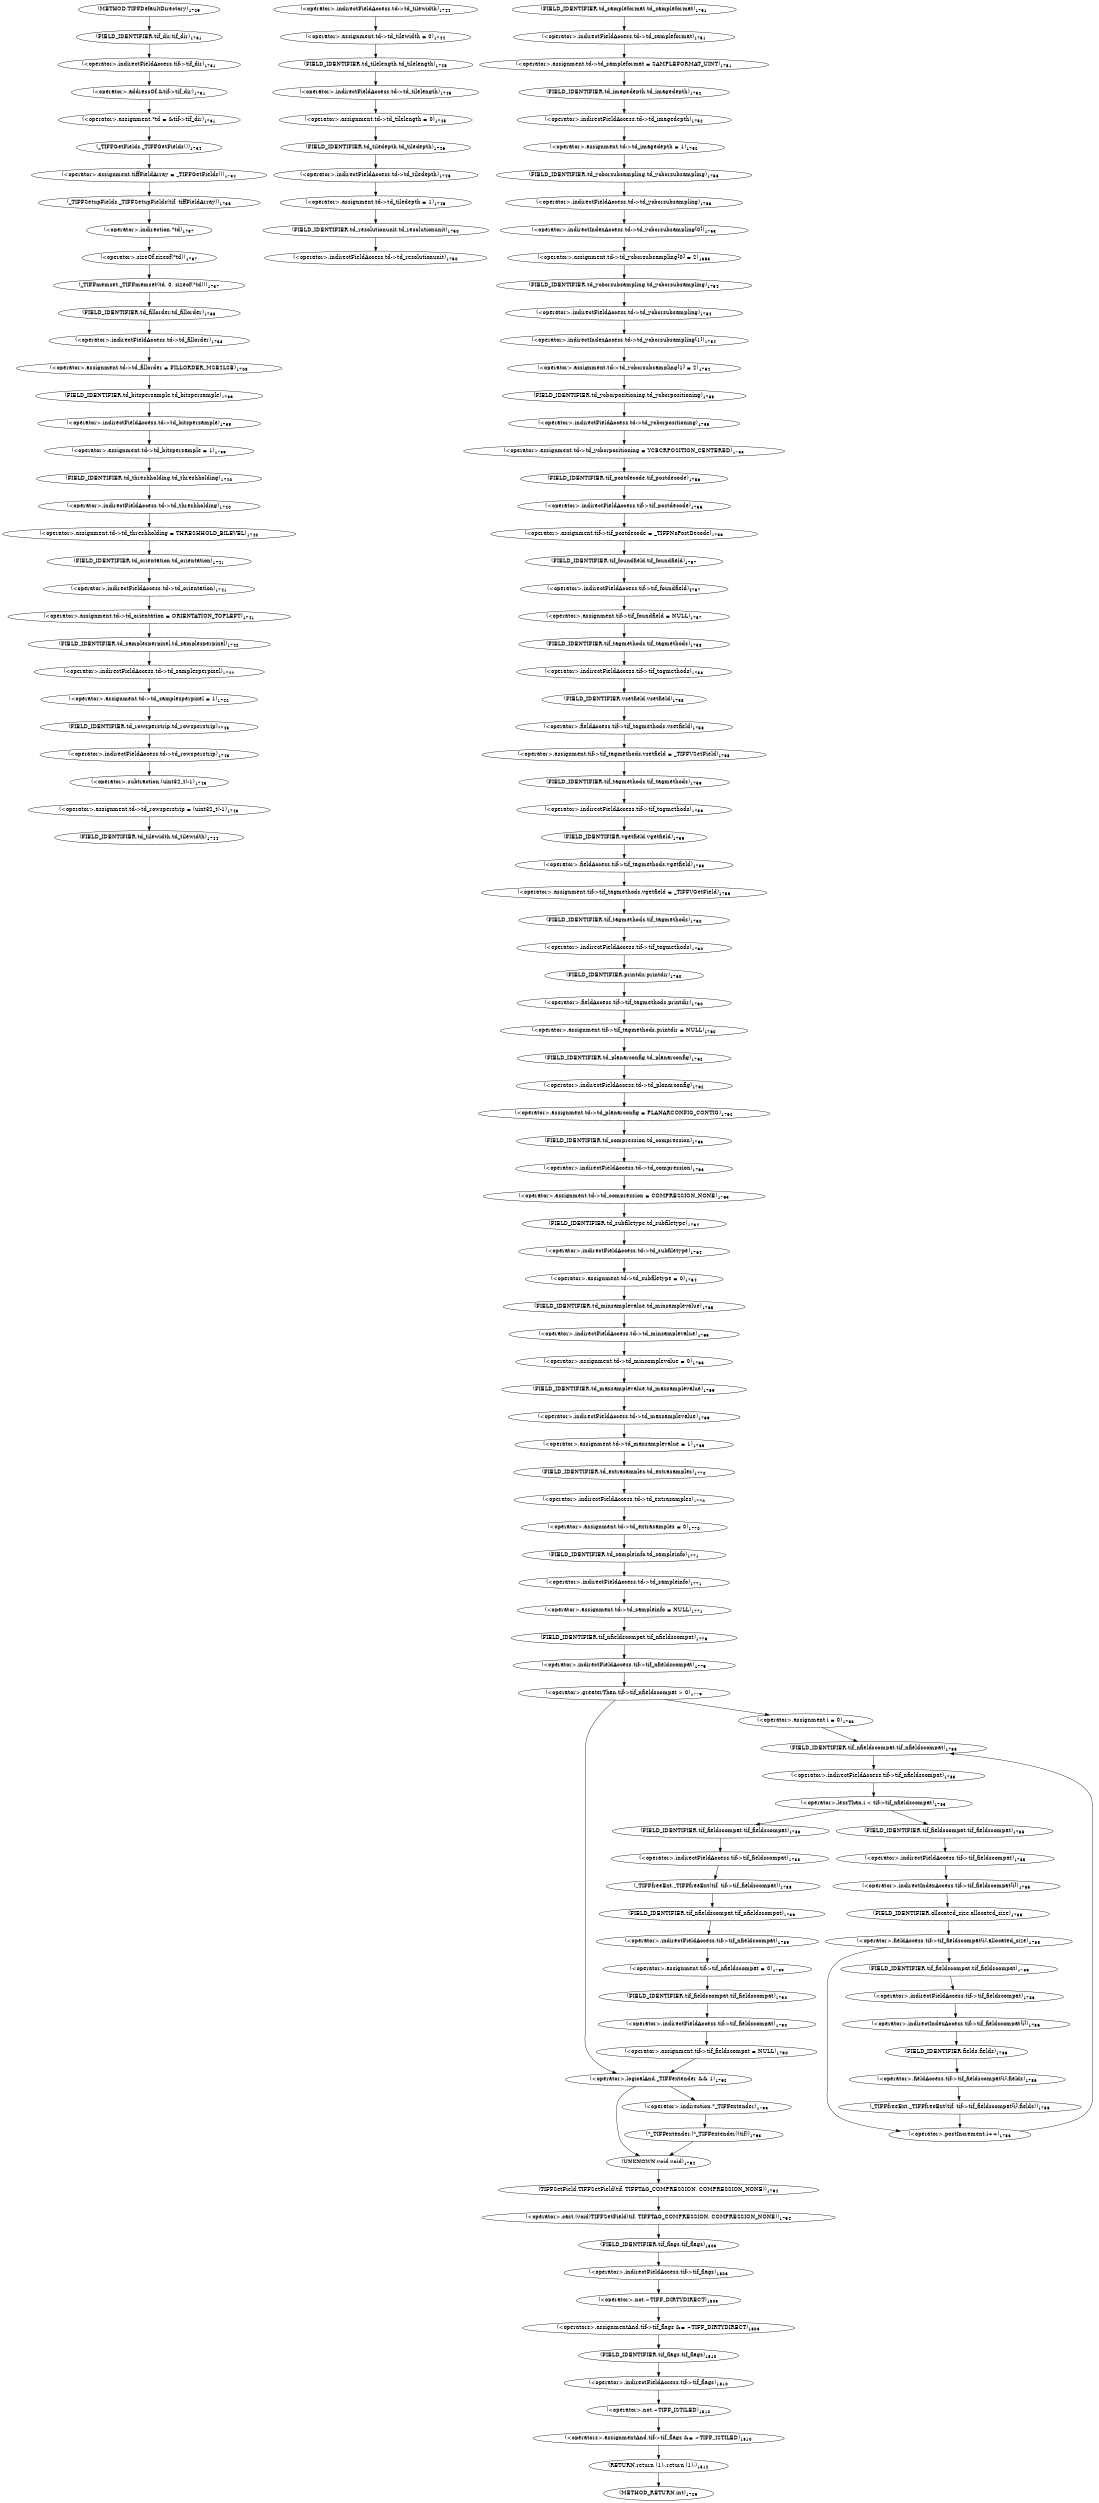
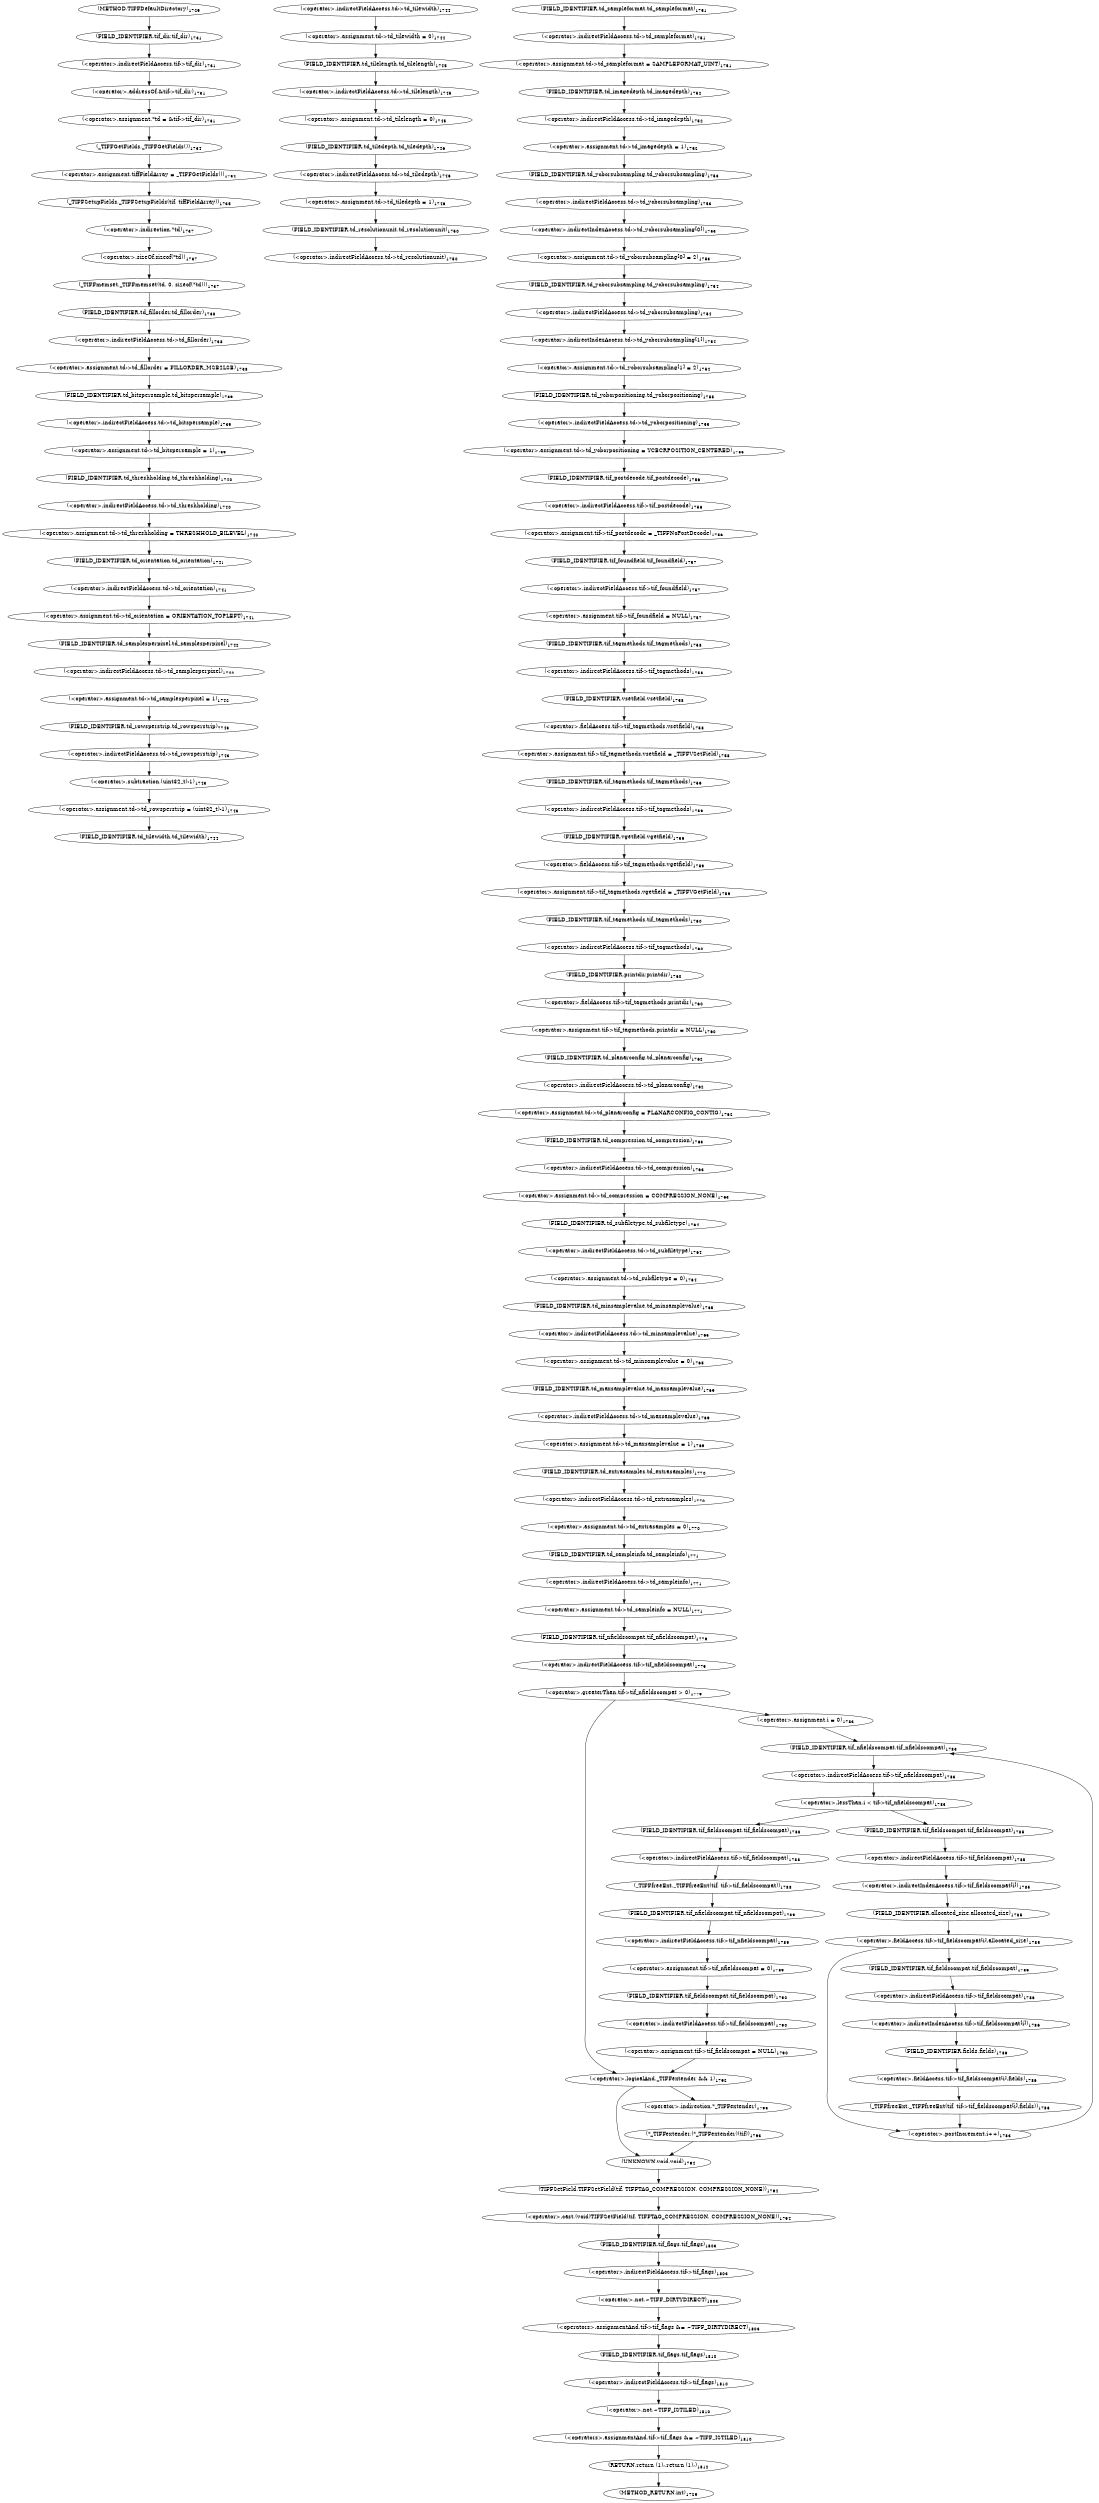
node "(<operator>.assignment,td->td_ycbcrsubsampling[0] = 2)": text "1353" -> "1753"
node "(<operator>.assignment,td->td_fillorder = FILLORDER_MSB2LSB)": text "1708" -> "1738"
node "(<operator>.indirectFieldAccess,tif->tif_foundfield)": text "4757" -> "1757"
edge "(<operator>.indirectFieldAccess,td->td_samplesperpixel)" -> "(<operator>.assignment,td->td_samplesperpixel = 1)": removed
edge "(<operator>.subtraction,(uint32_t)-1)" -> "(<operator>.assignment,td->td_rowsperstrip = (uint32_t)-1)": added
